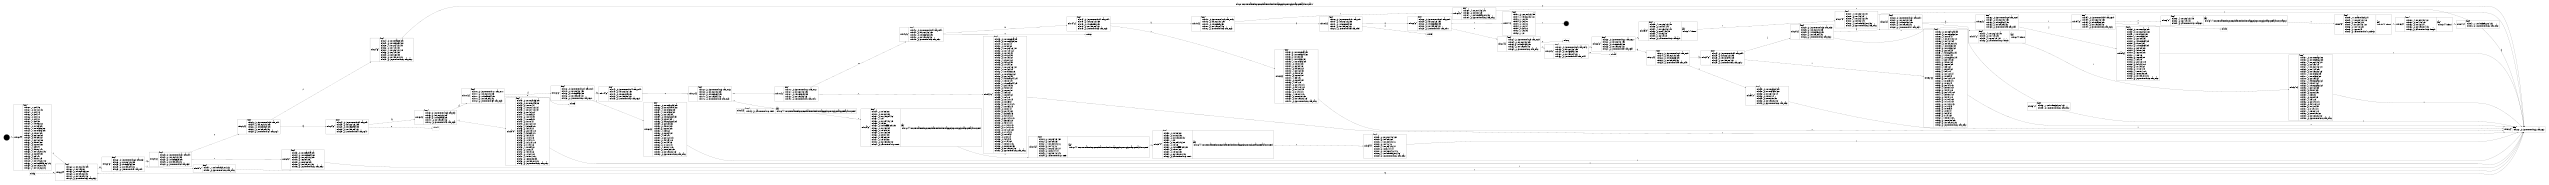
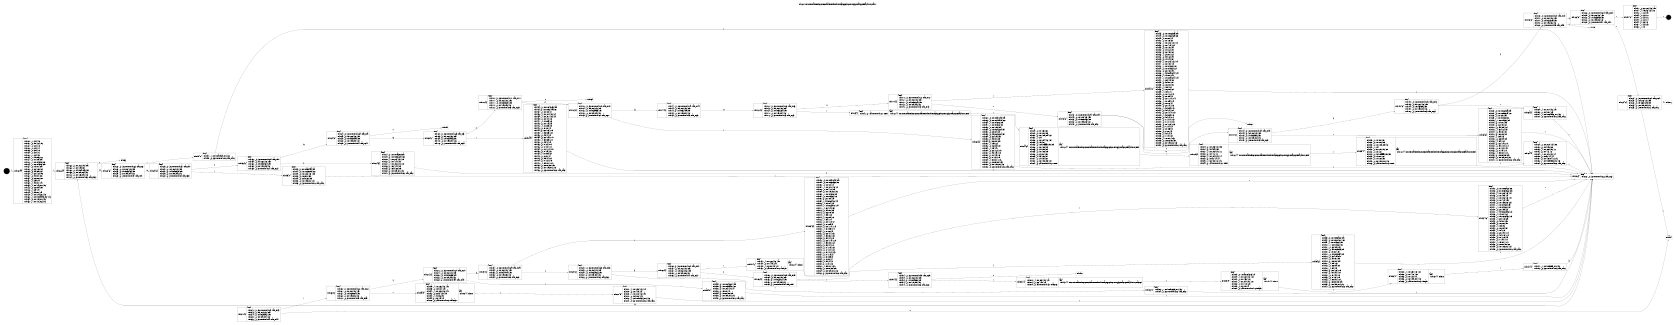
edge "0x401e6a [22]" -> "0x401e41 [12]": now "0x401e6a [22]" -> "0x402028 [5]"
edge "0x401824 [28]" -> "0x401840 [28]": now "0x401824 [28]" -> "0x401ad4"
edge "0x401f83" -> "0x401663 [29]": reversed
